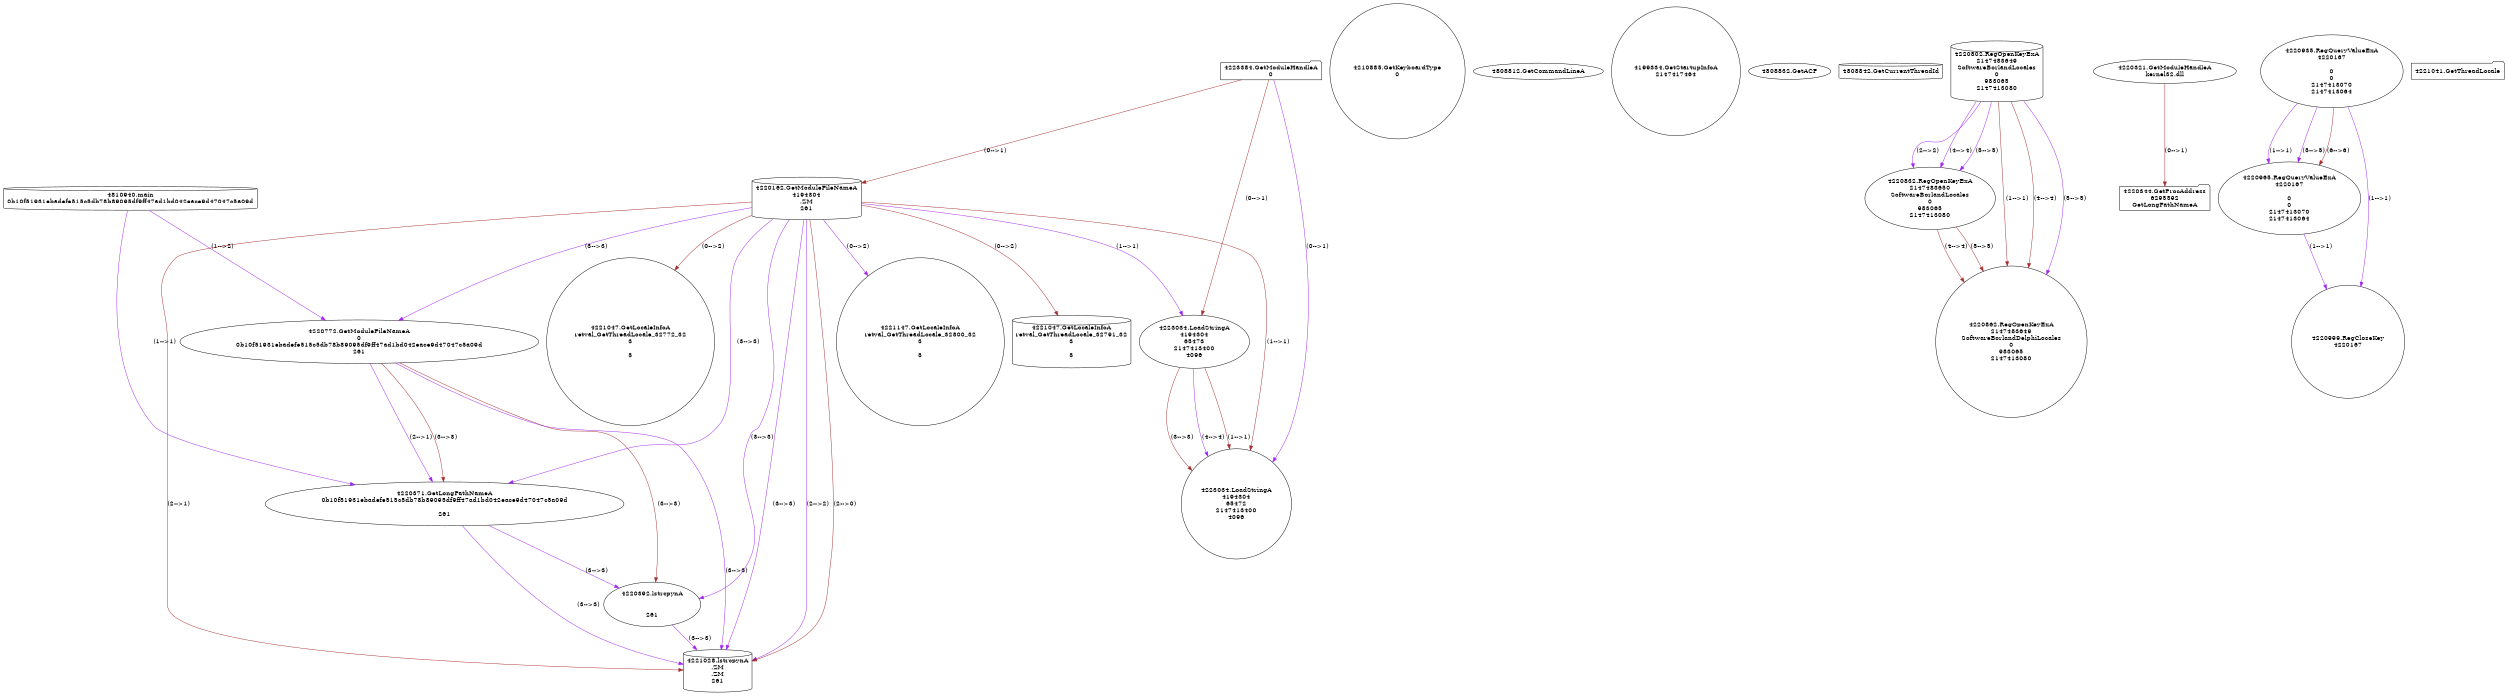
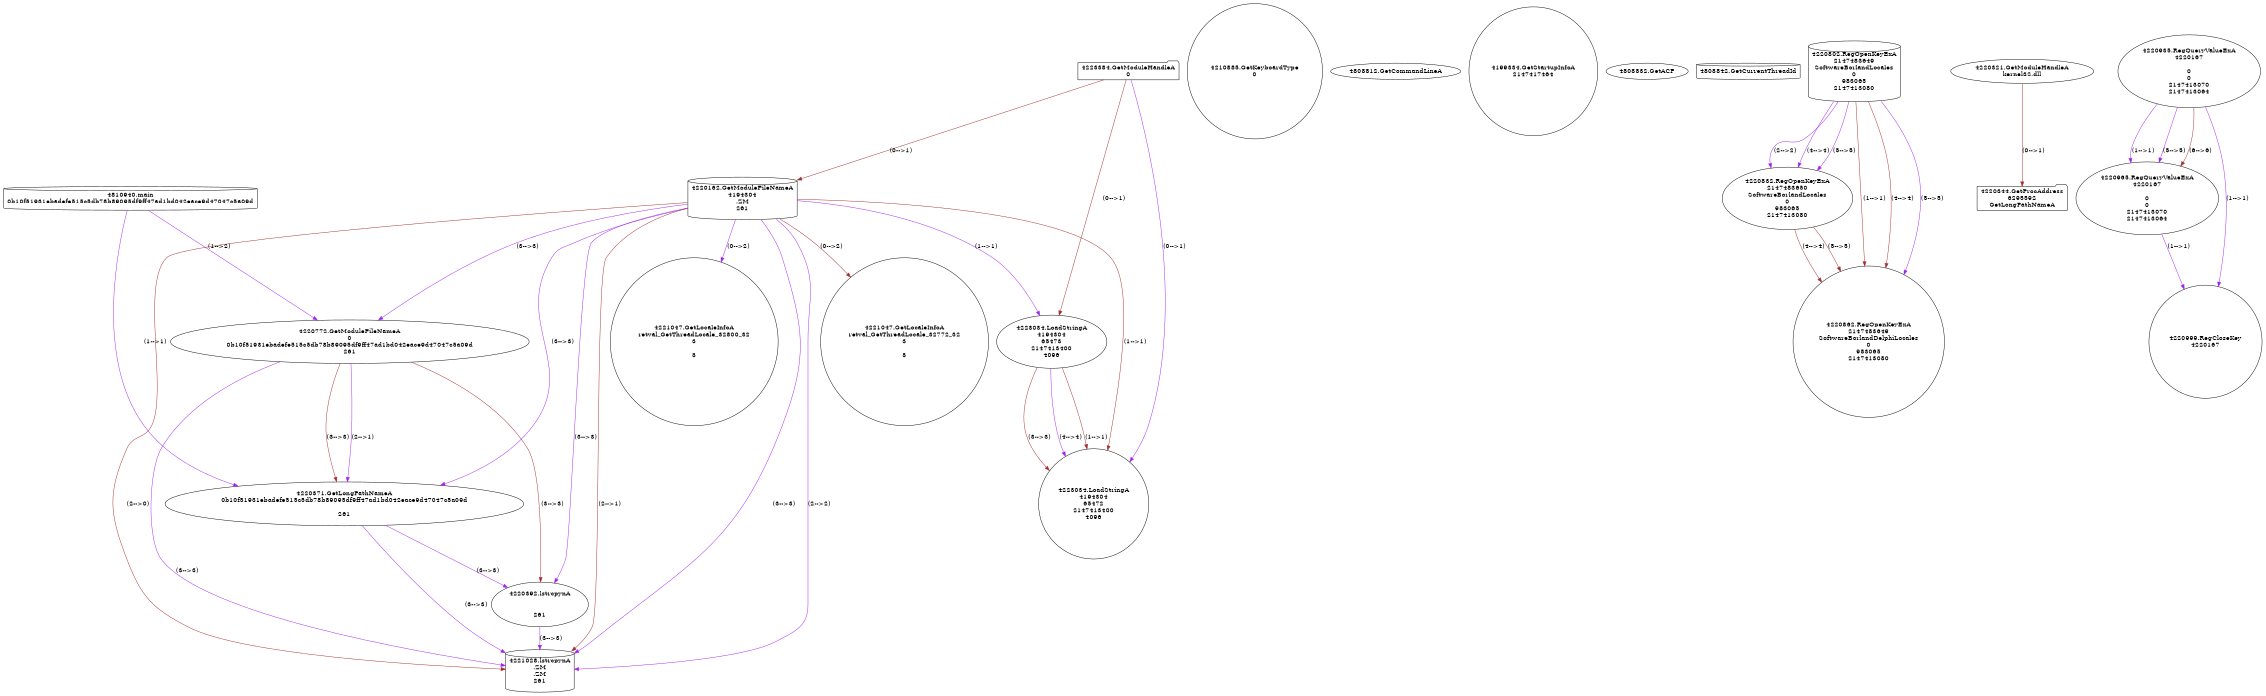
node "4221041.GetThreadLocale": removed
node "4221147.GetLocaleInfoA retval_GetThreadLocale_32800_32 3 5": label "4221147.GetLocaleInfoA retval_GetThreadLocale_32800_32 3 5" -> "4221047.GetLocaleInfoA retval_GetThreadLocale_32800_32 3 5"
node "4221047.GetLocaleInfoA retval_GetThreadLocale_32791_32 3 5": removed
